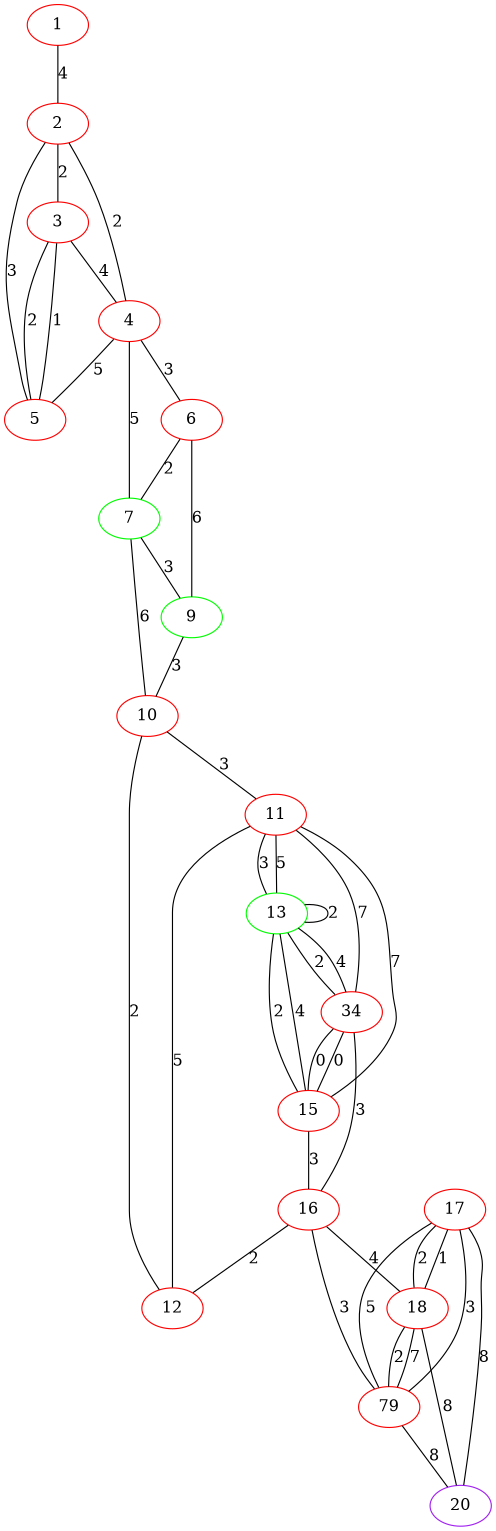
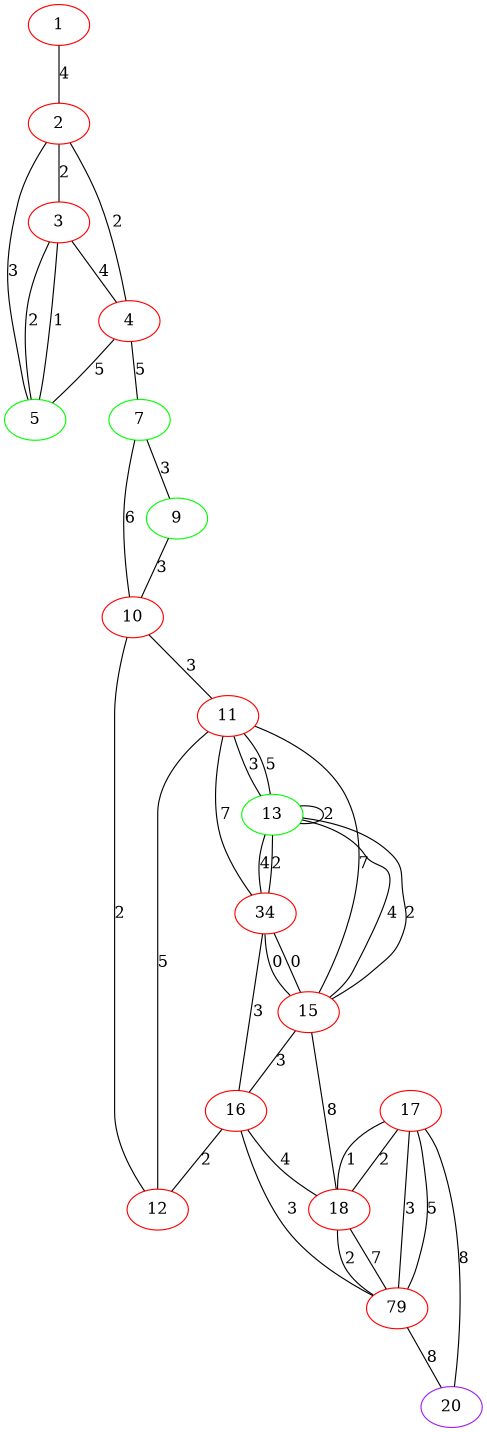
node "5": color red -> green
node "6": removed
edge "18" -- "20": now "18" -- "15"
